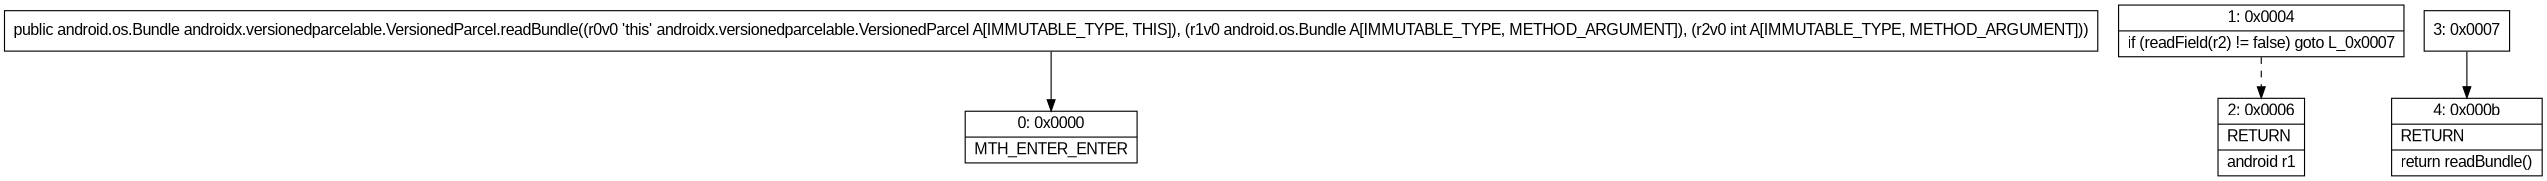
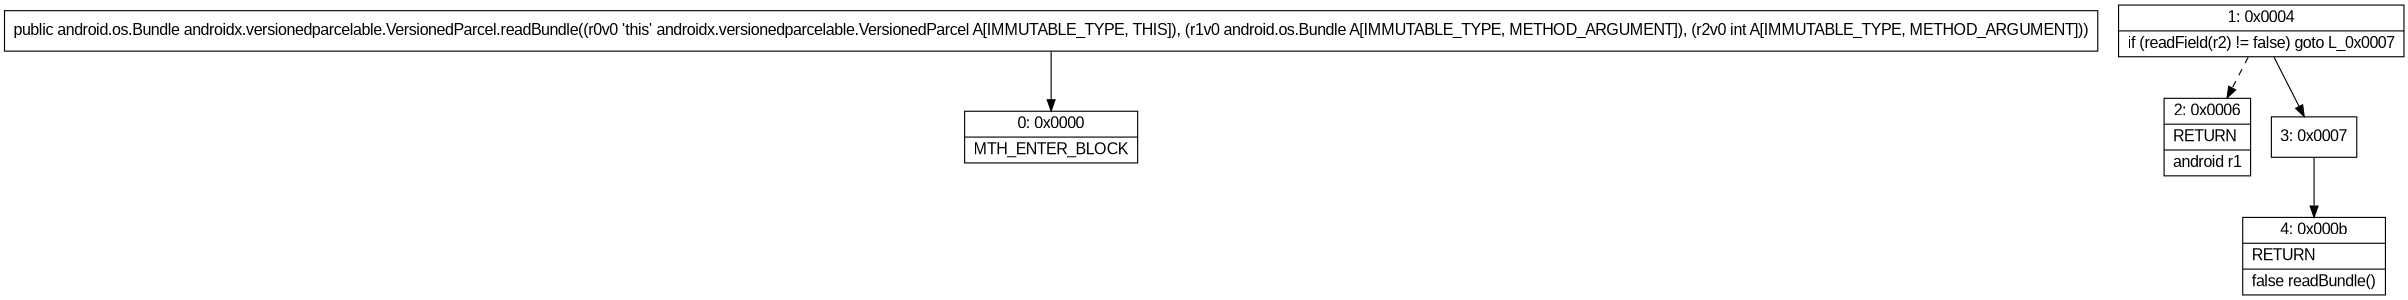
edge "1: 0x0004" -> "3: 0x0007": added
node "0: 0x0000": text "MTH_ENTER_ENTER" -> "MTH_ENTER_BLOCK"
node "4: 0x000b": text "return readBundle()" -> "false readBundle()"
